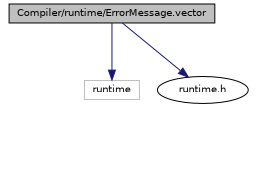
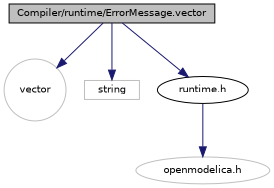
node "vector": added
node "runtime": label "runtime" -> "string"
node "openmodelica.h": added
